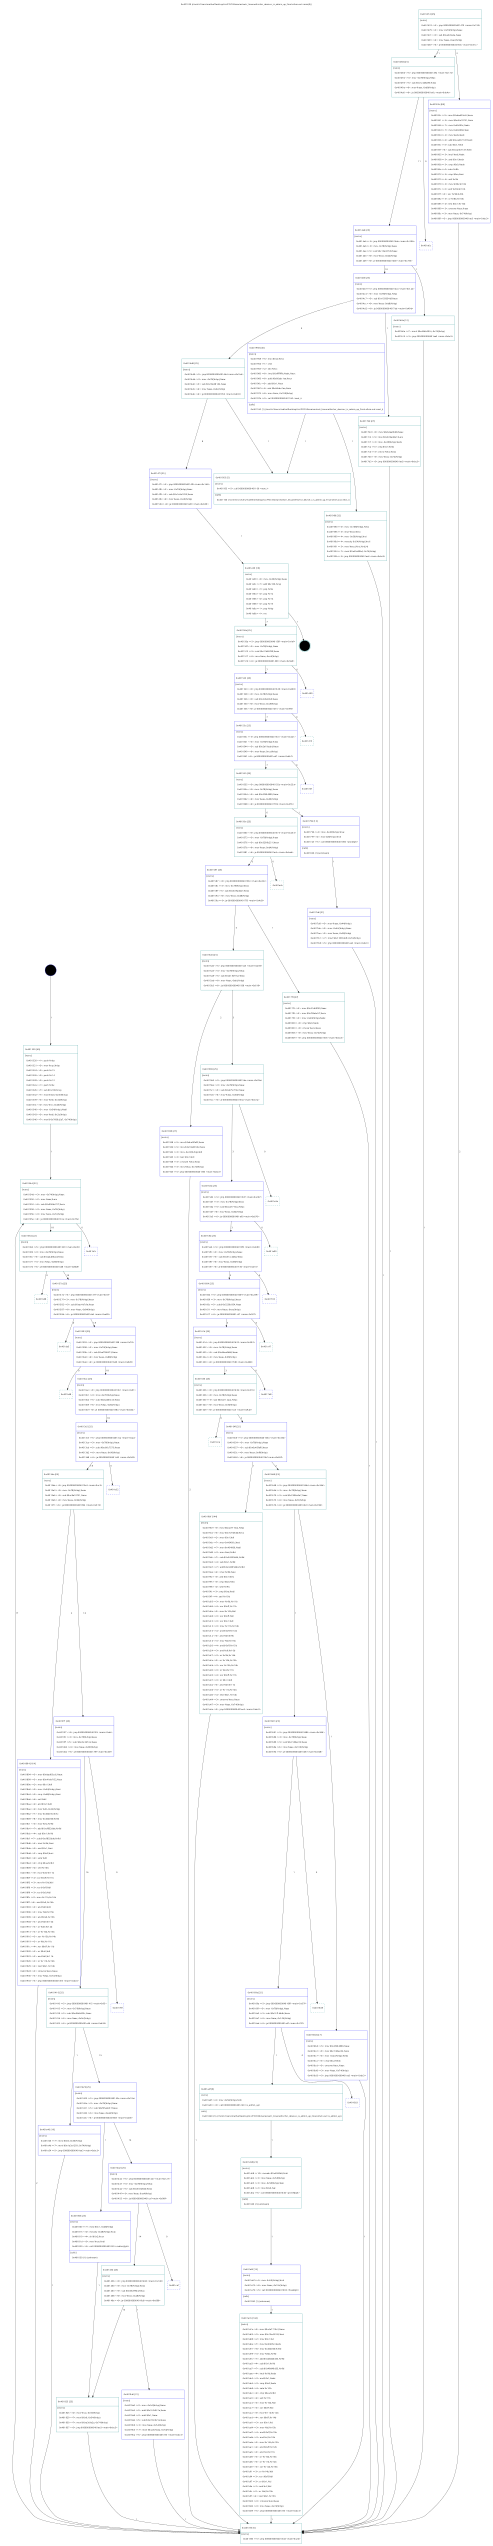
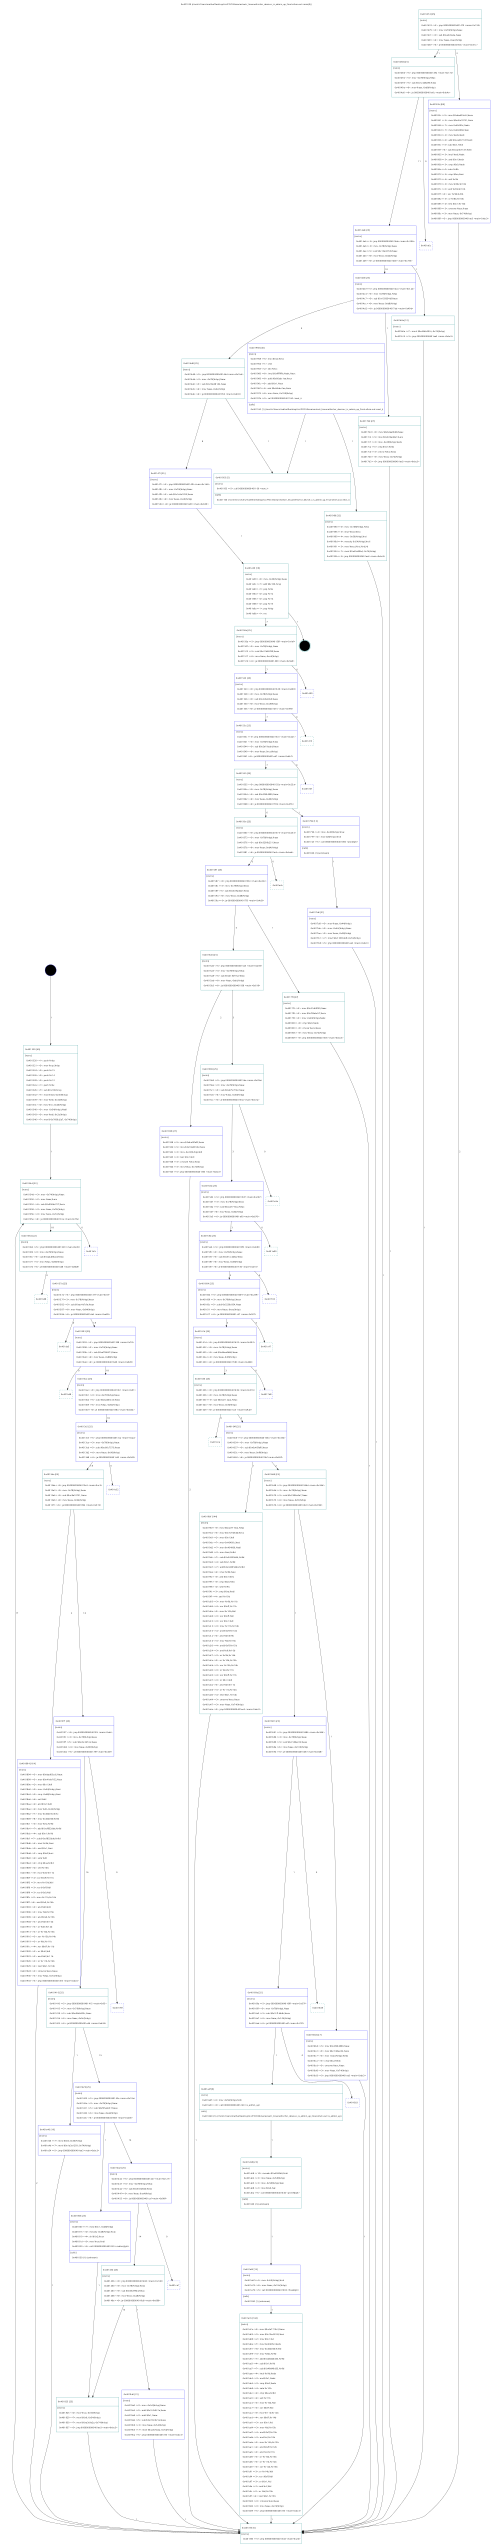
edge "0x401364 [22]" -> "0x40137a [25]": removed, label "18"
